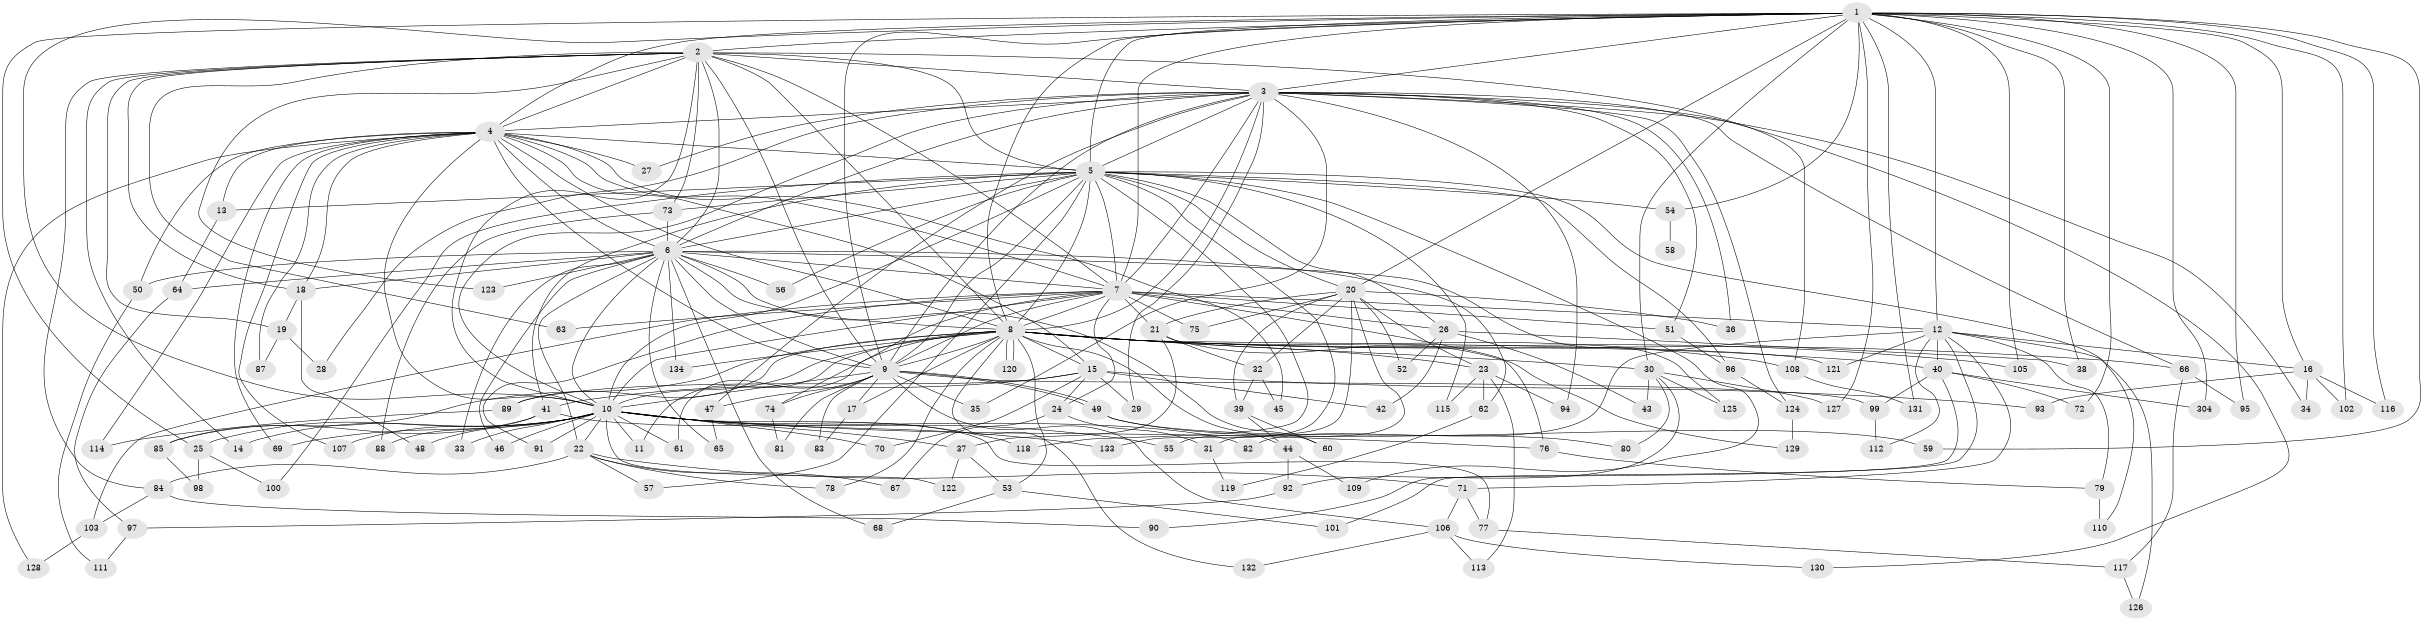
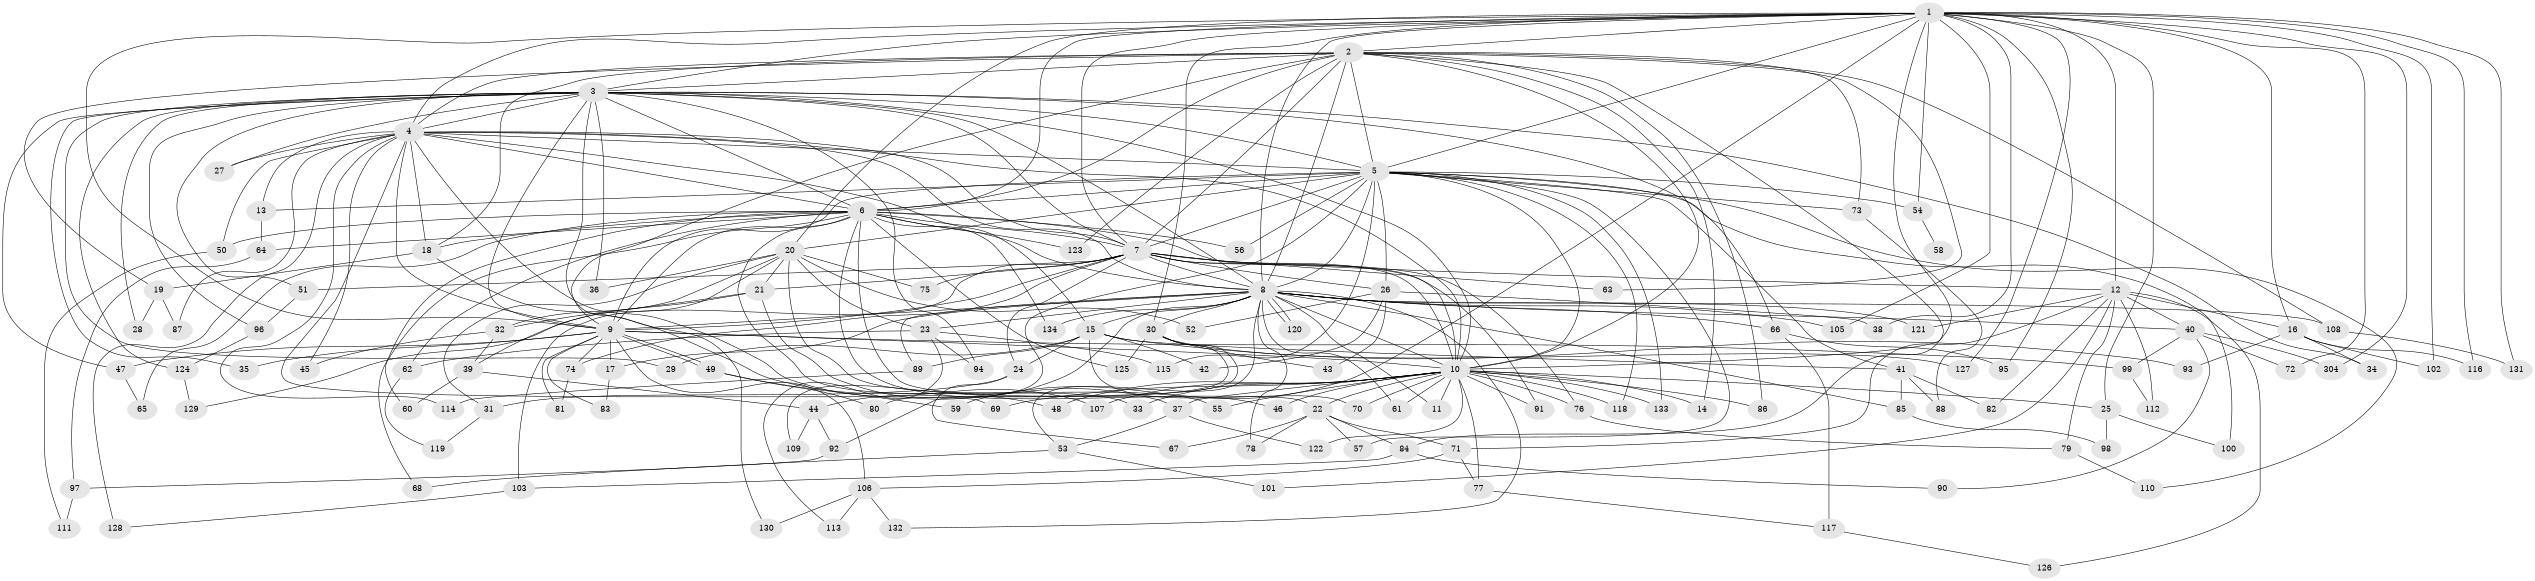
edge "5" -- "96": now "3" -- "96"
edge "73" -- "6": now "1" -- "6"
node "86": added
